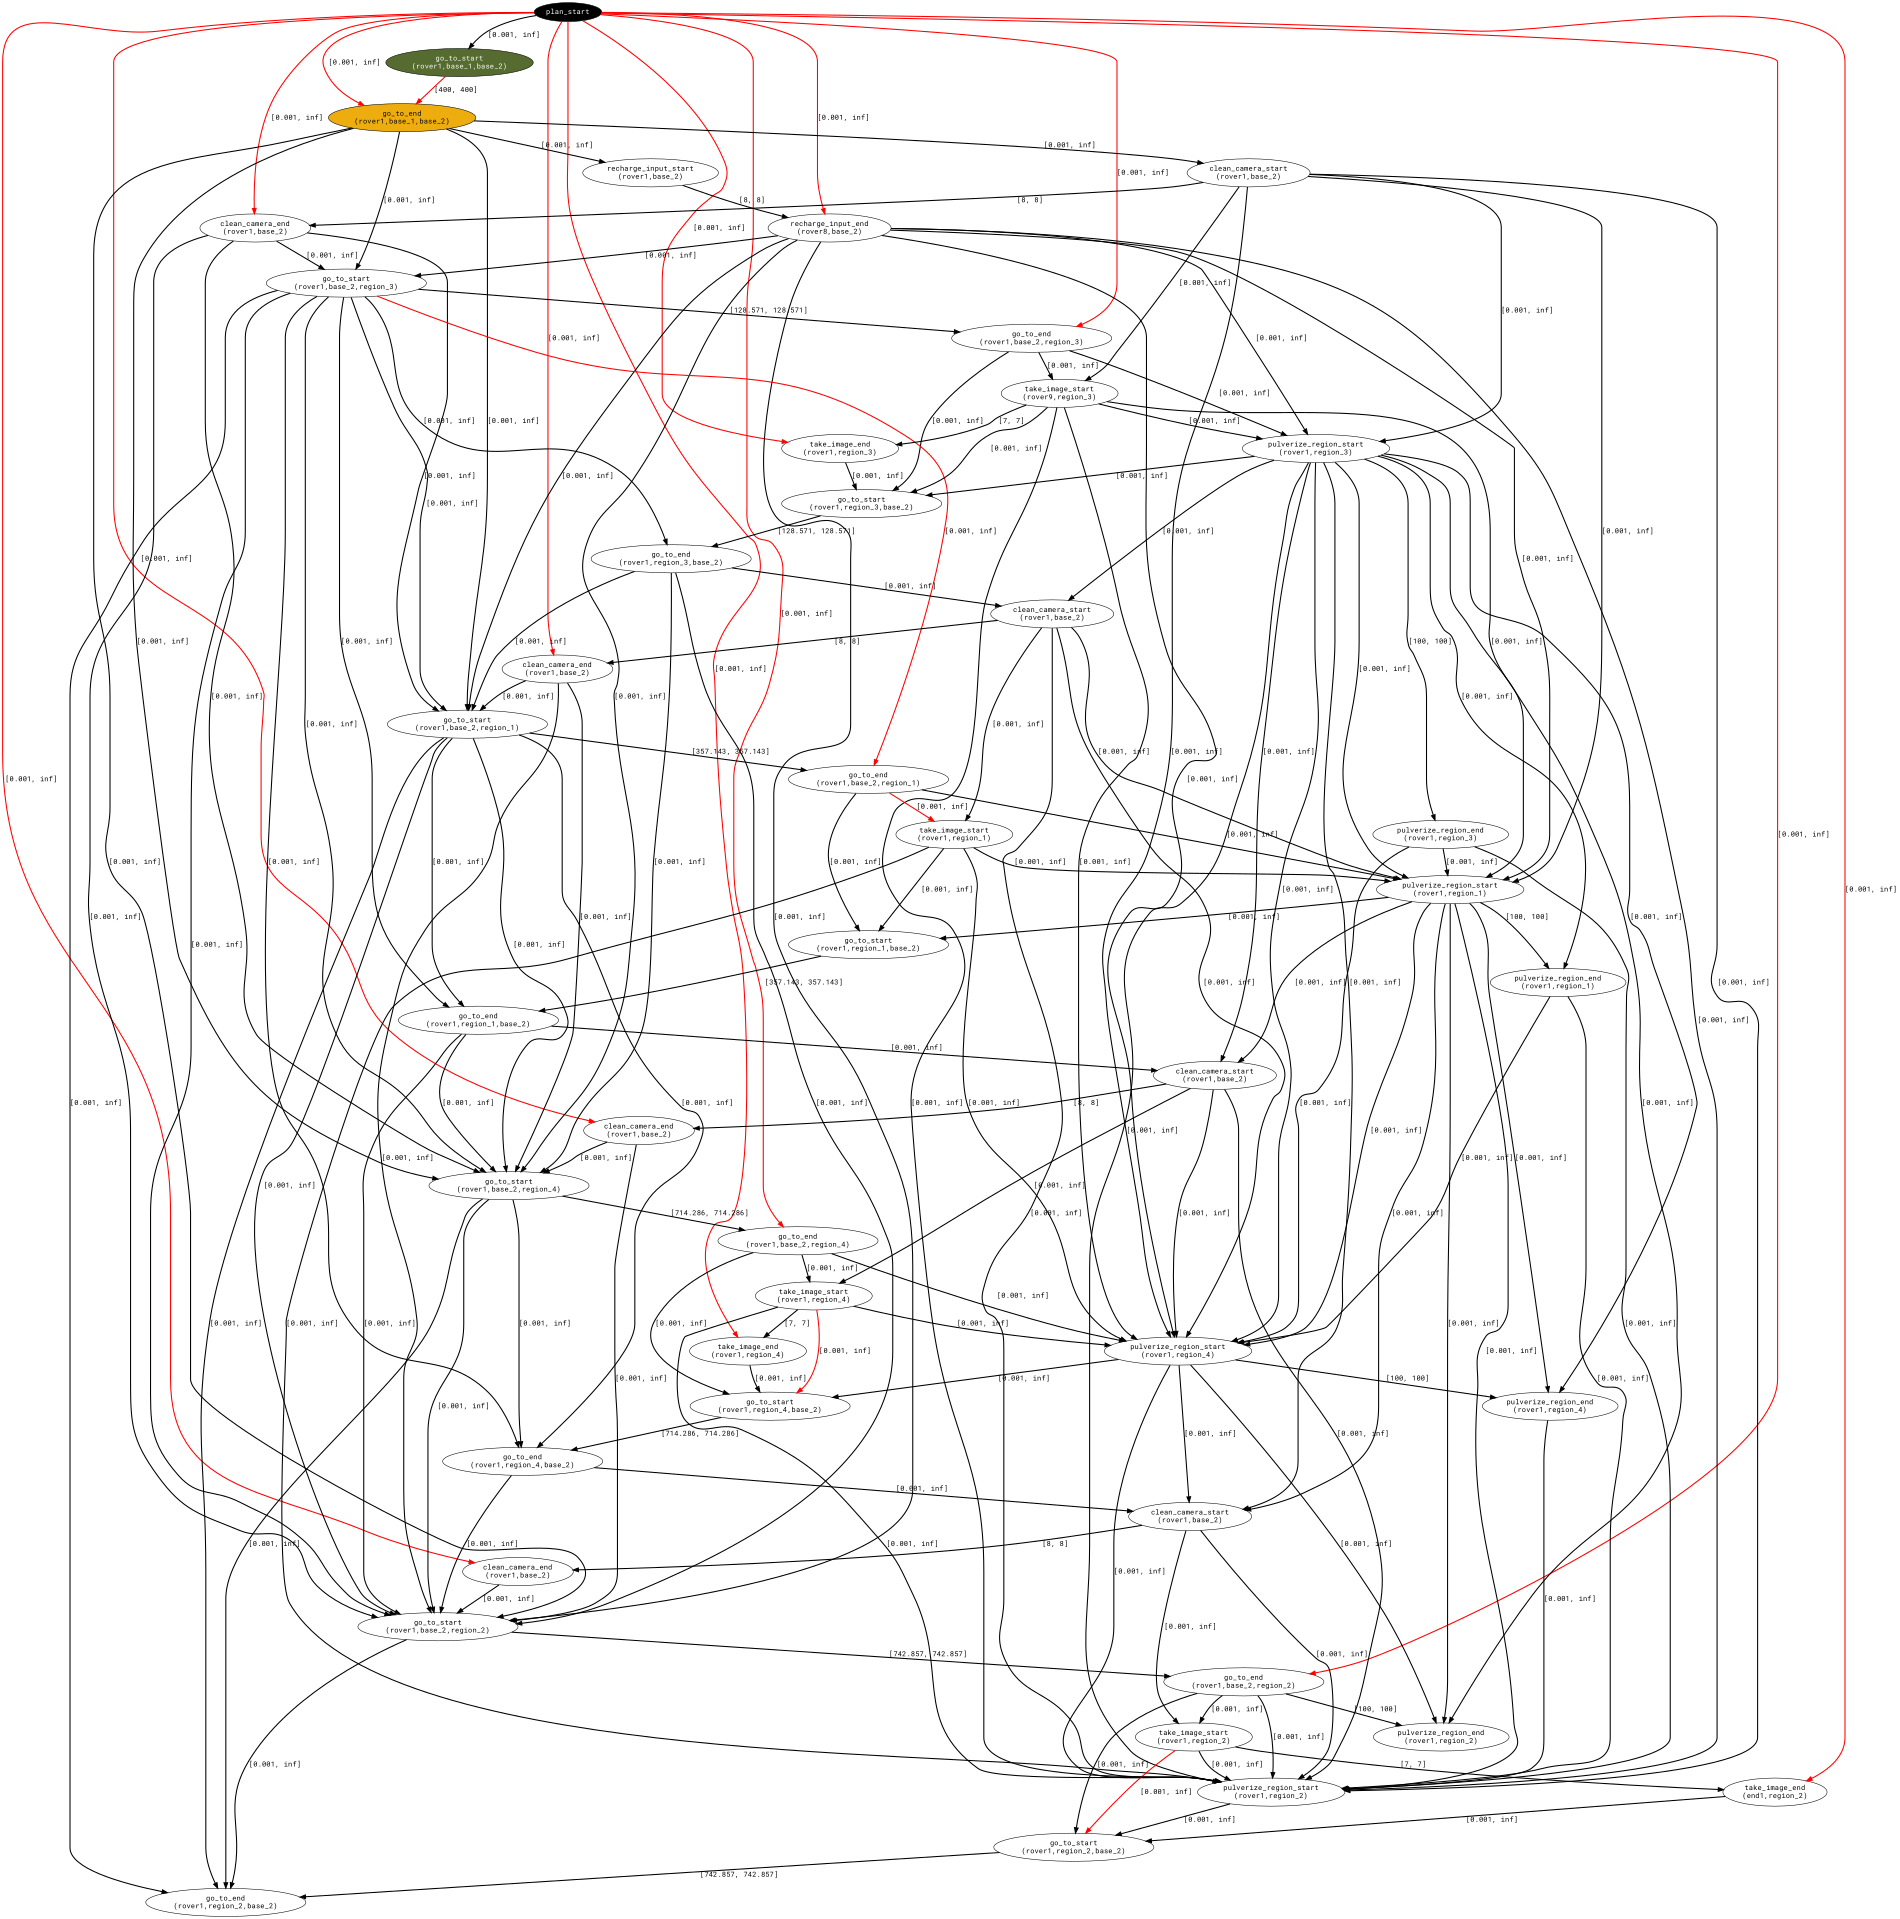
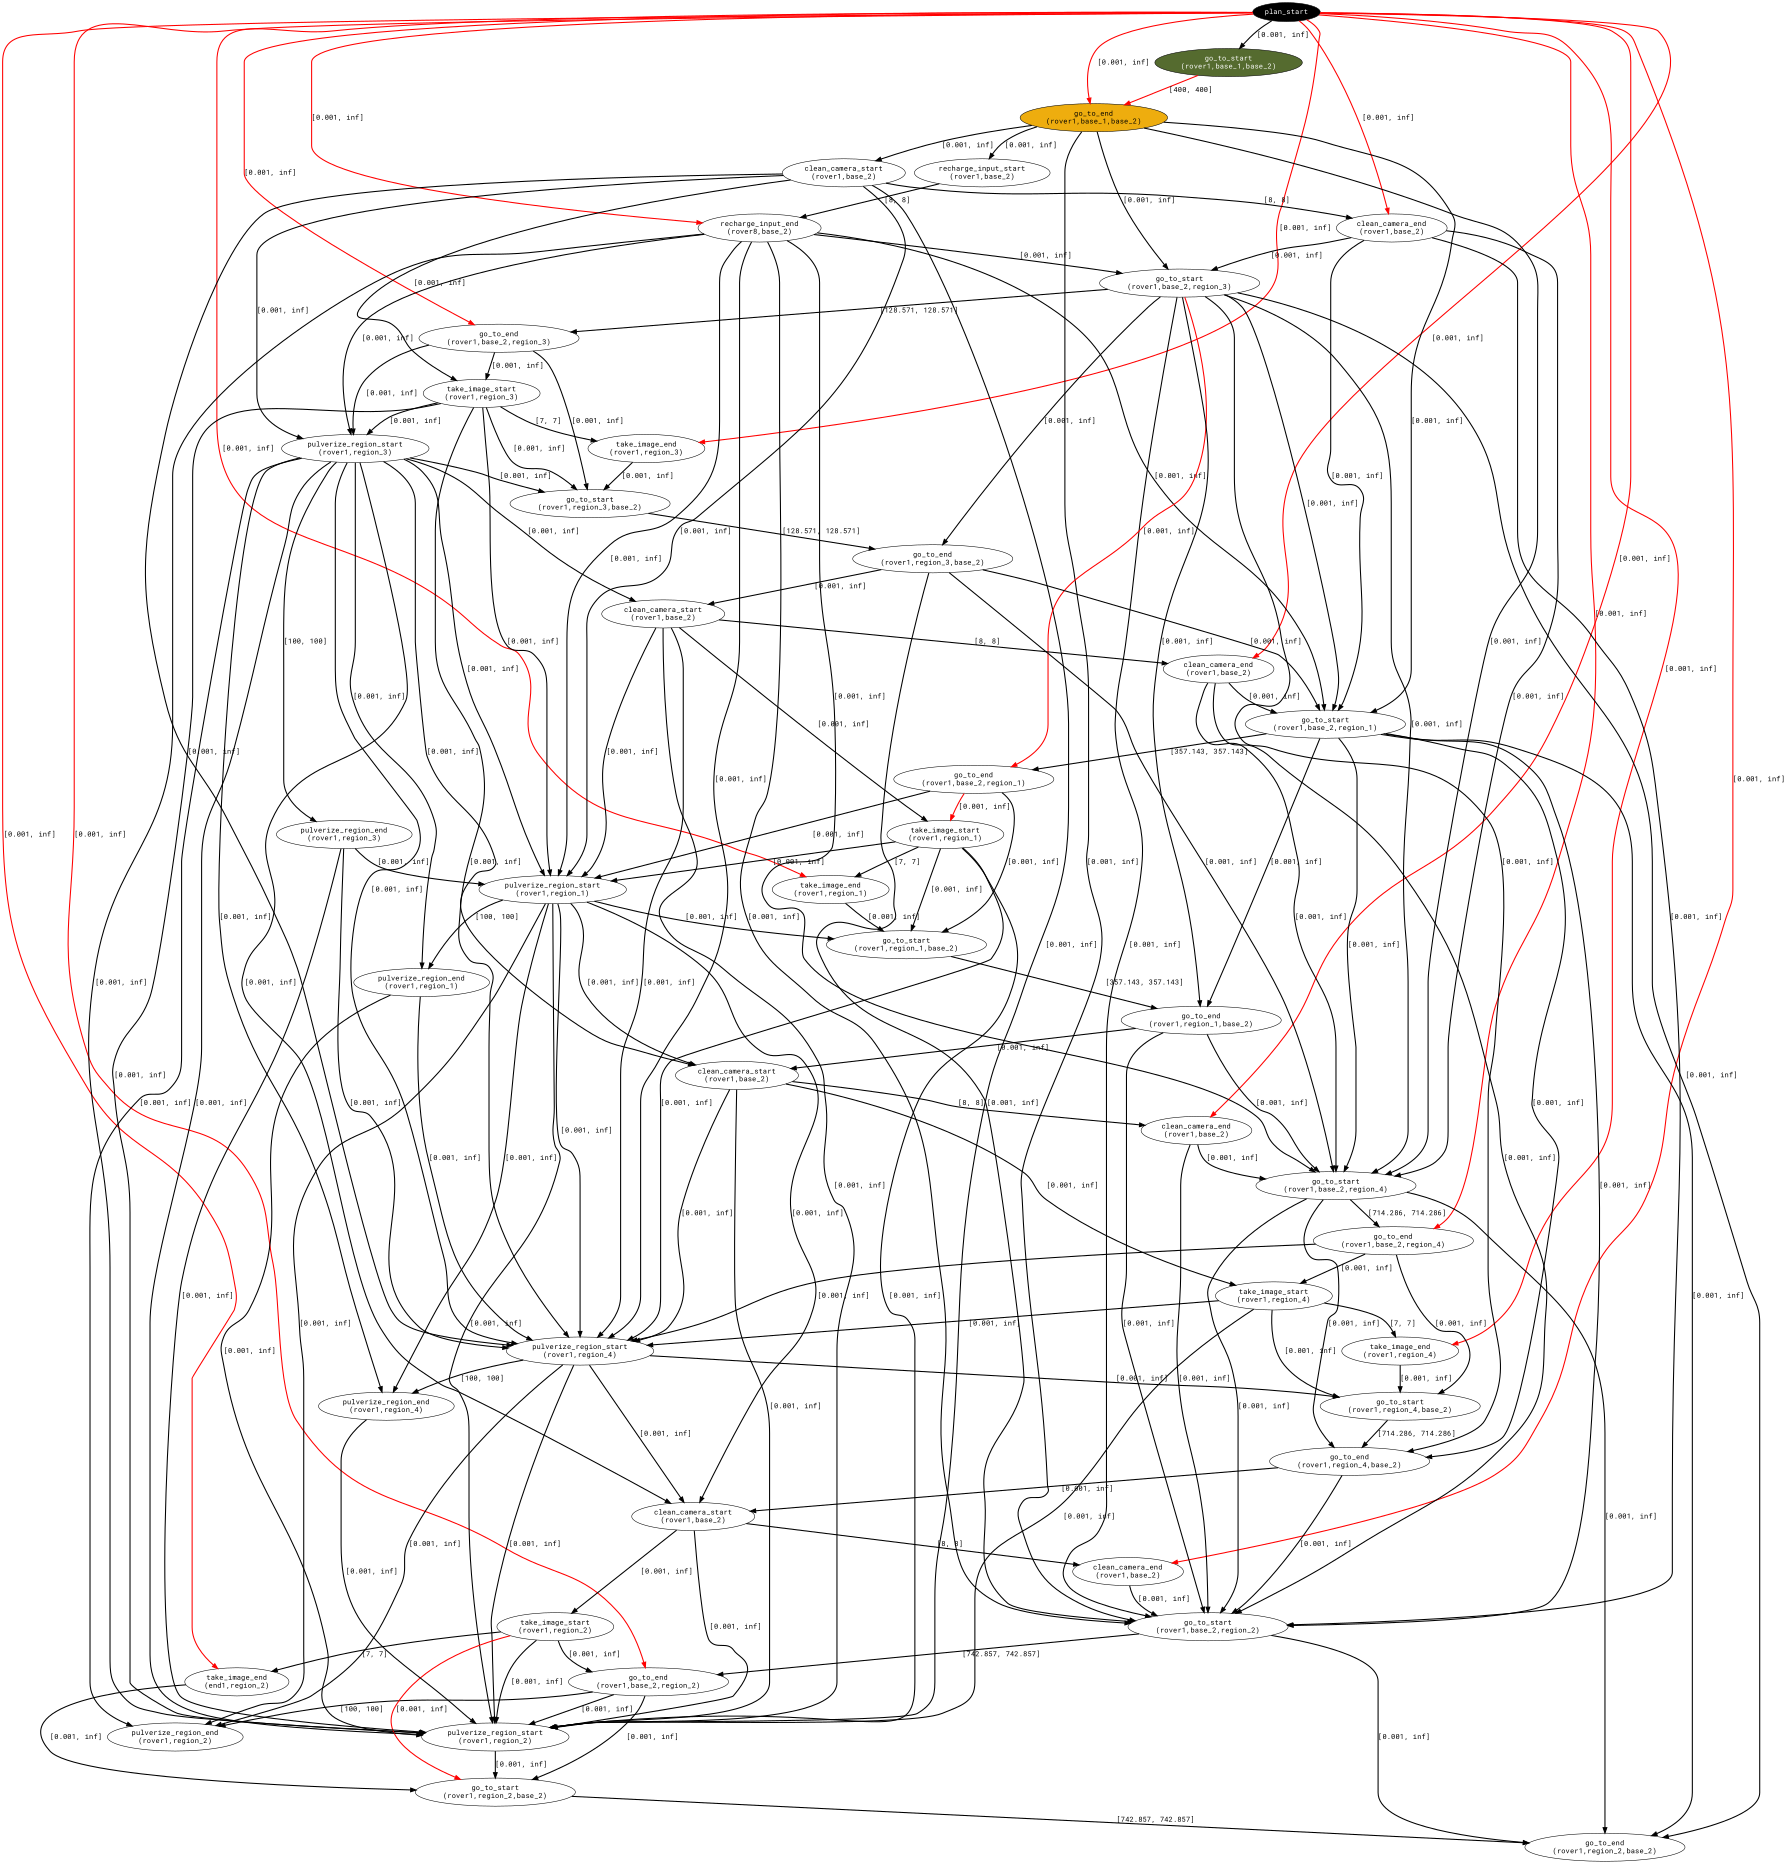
node "take_image_start (rover9,region_3)": label "take_image_start (rover9,region_3)" -> "take_image_start (rover1,region_3)"
node "take_image_end (rover1,region_1)": added
edge "take_image_start (rover1,region_4)" -> "go_to_start (rover1,region_4,base_2)": color red -> black
edge "go_to_end (rover1,base_2,region_2)" -> "take_image_start (rover1,region_2)": reversed
